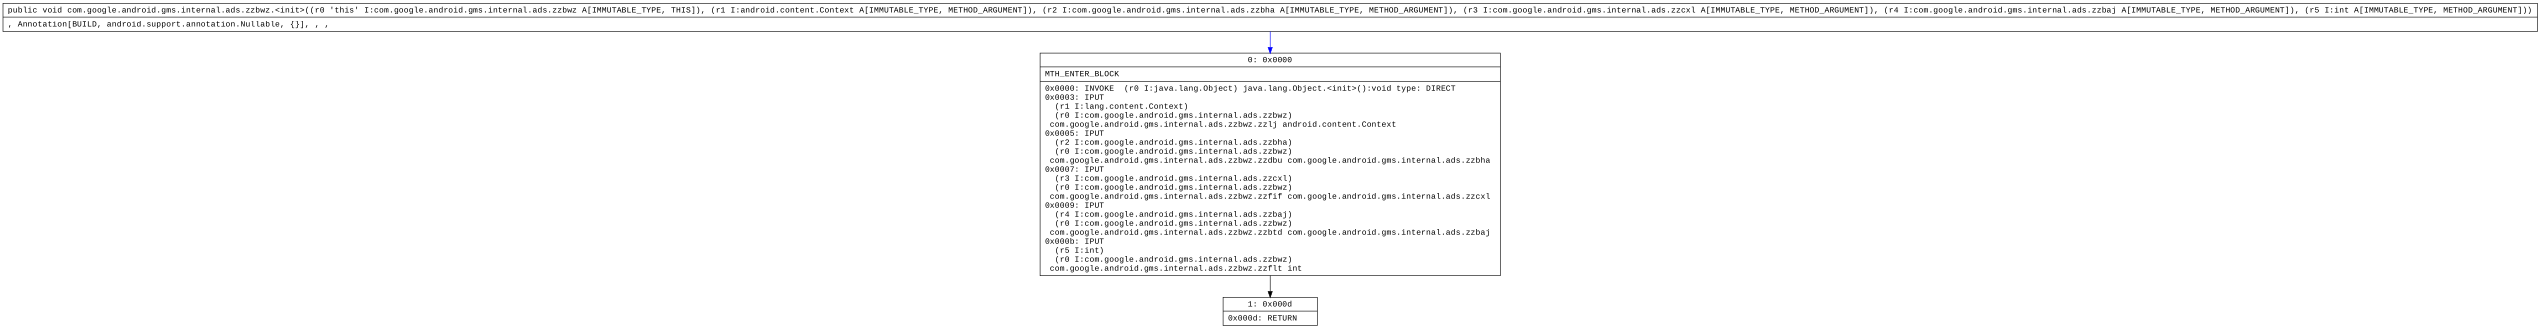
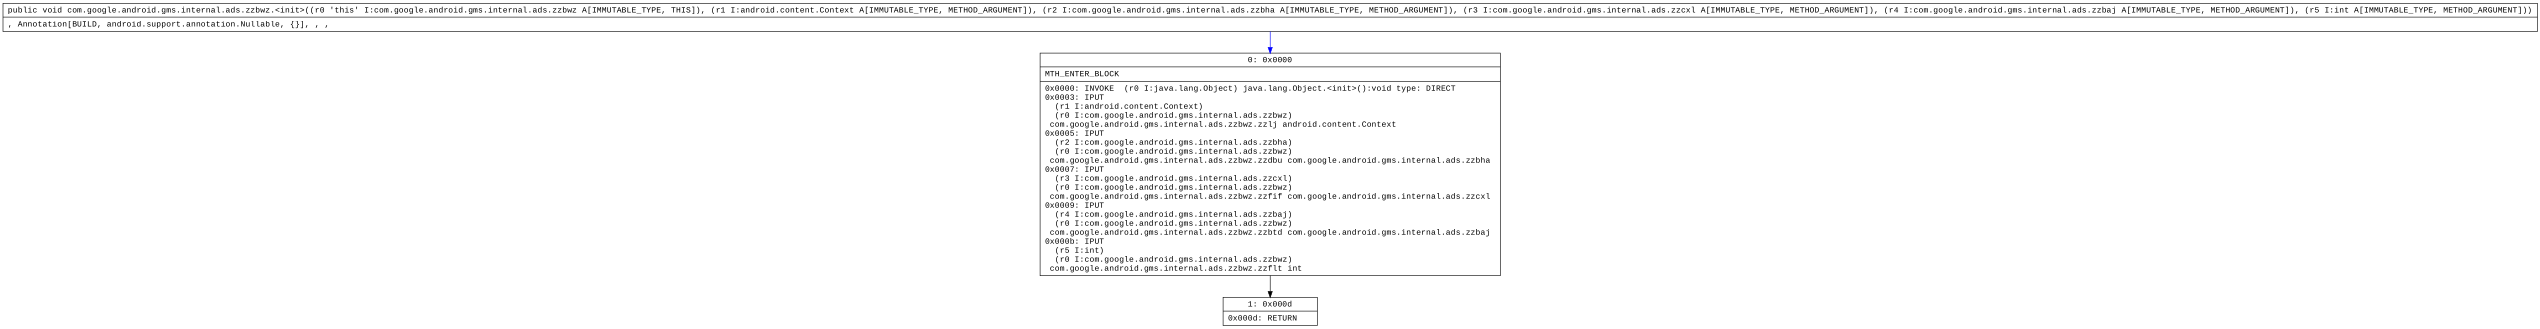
node "0: 0x0000": text "(r1 I:lang.content.Context)" -> "(r1 I:android.content.Context)"
